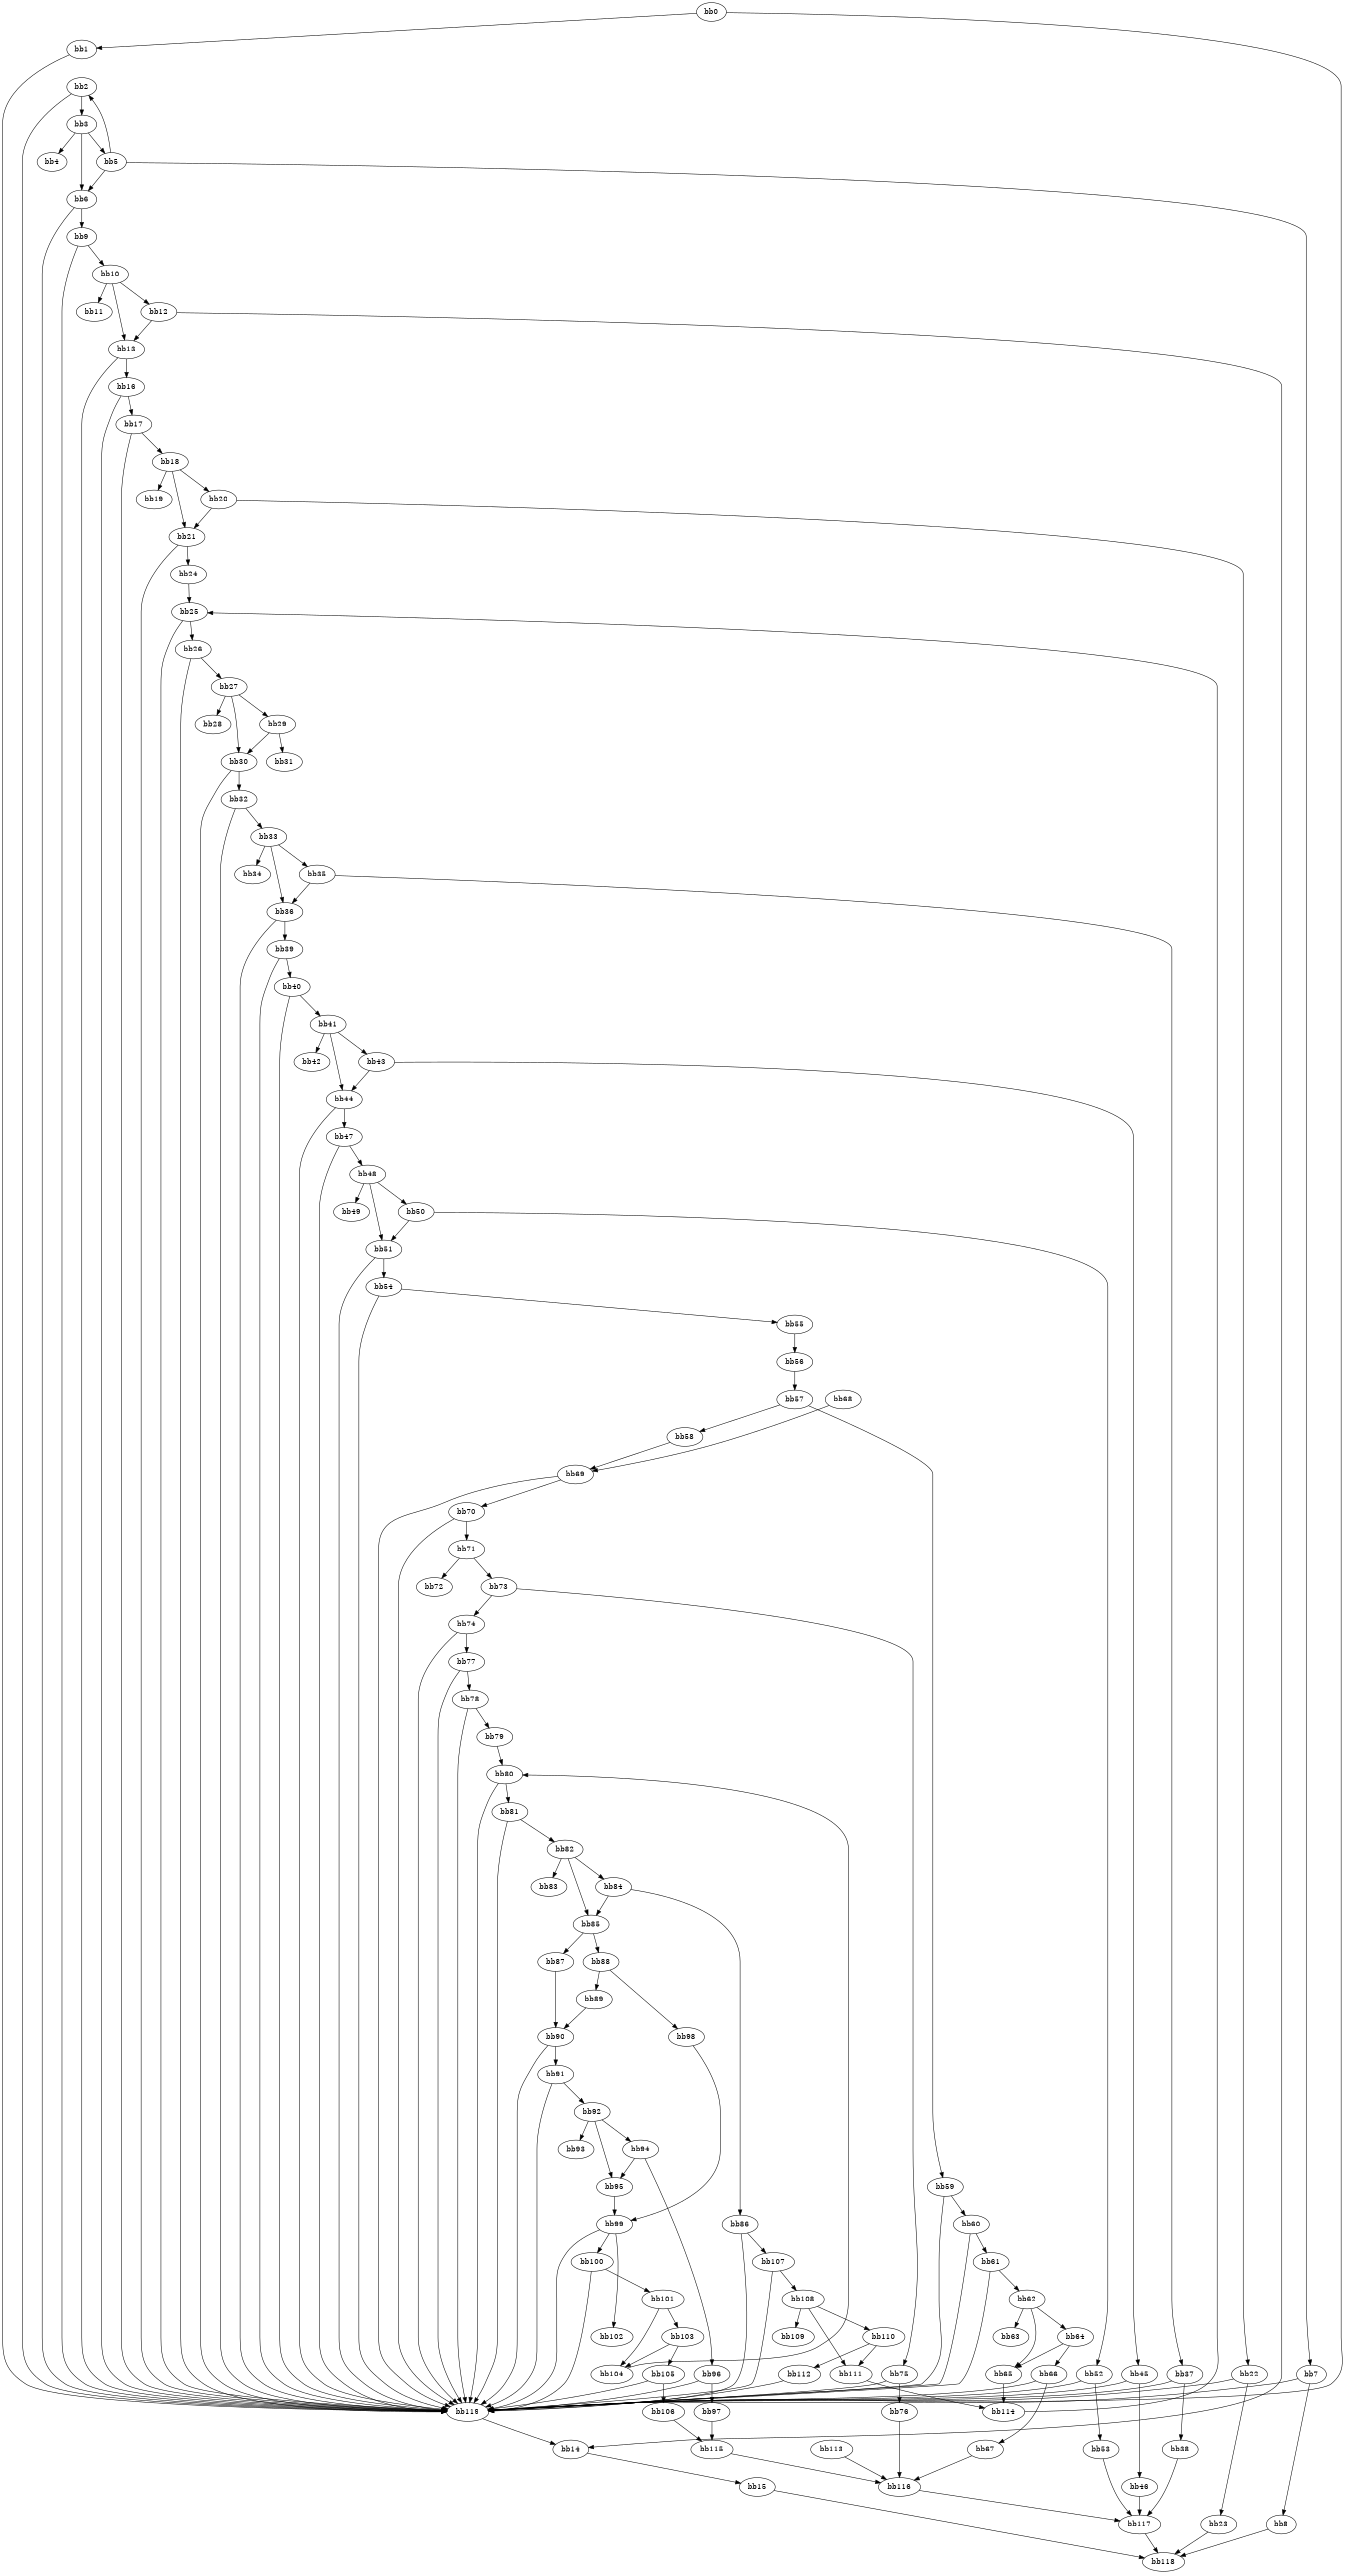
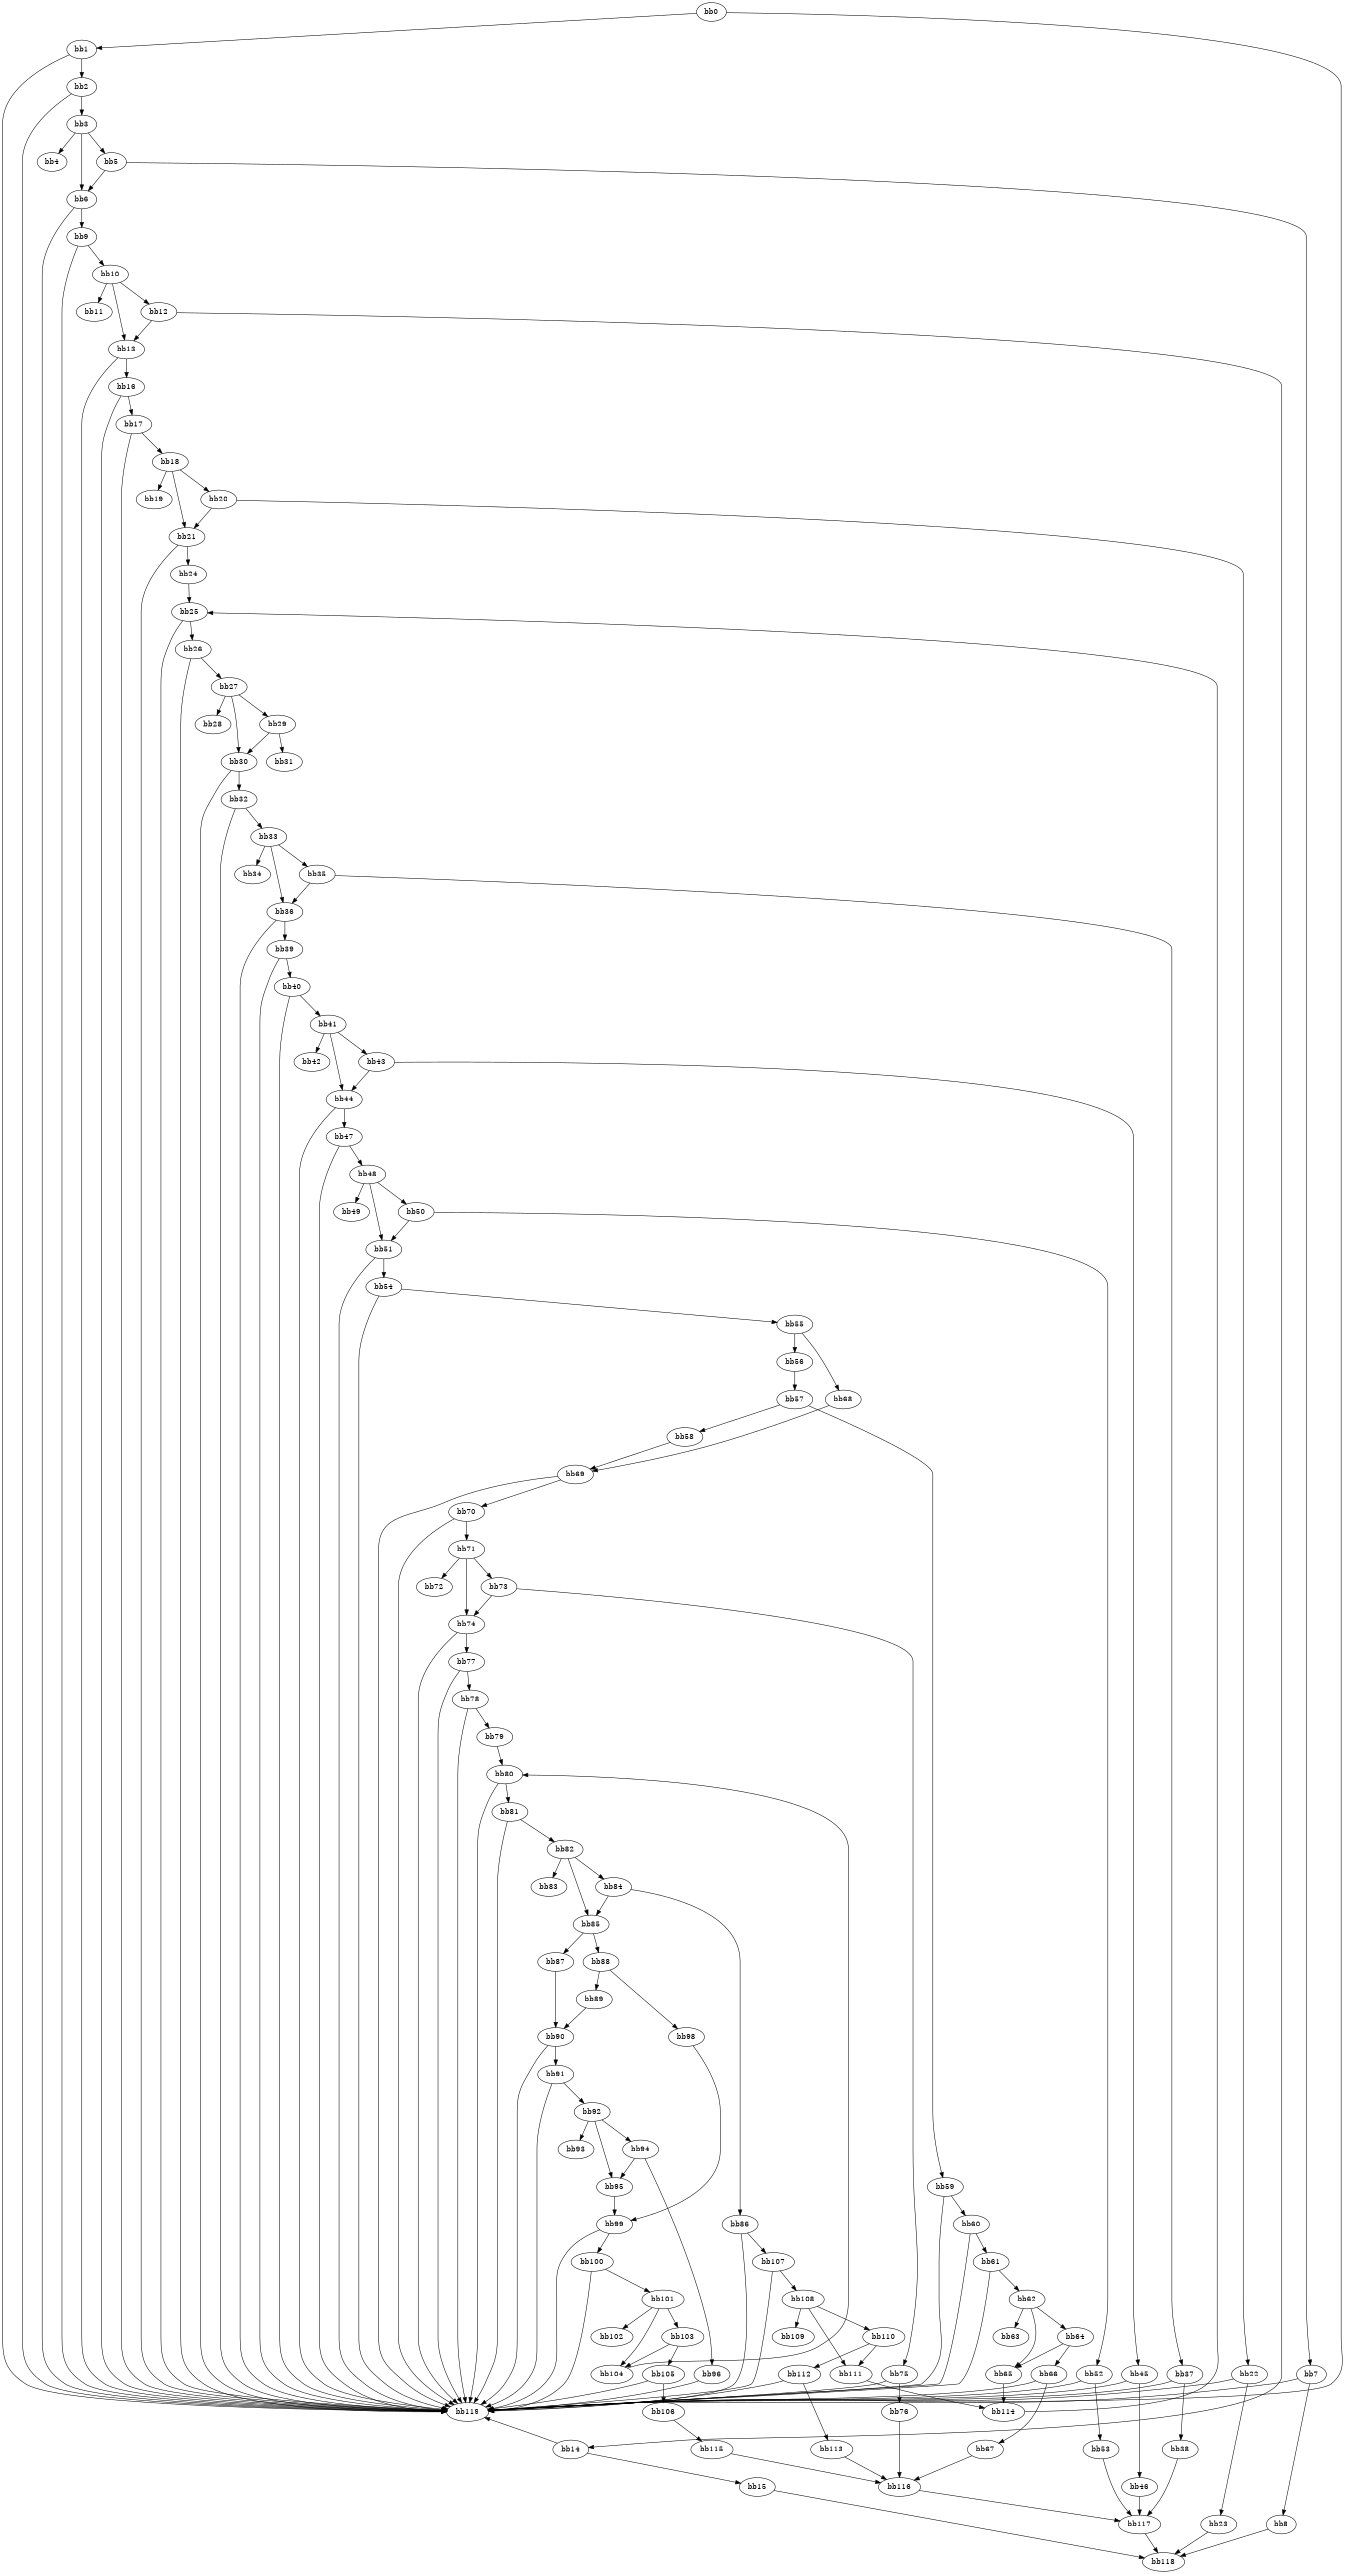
edge "bb5" -> "bb2": now "bb1" -> "bb2"
edge "bb55" -> "bb68": added
edge "bb71" -> "bb74": added
edge "bb99" -> "bb102": now "bb101" -> "bb102"
edge "bb112" -> "bb113": added
node "bb97": removed
edge "bb119" -> "bb14": reversed
